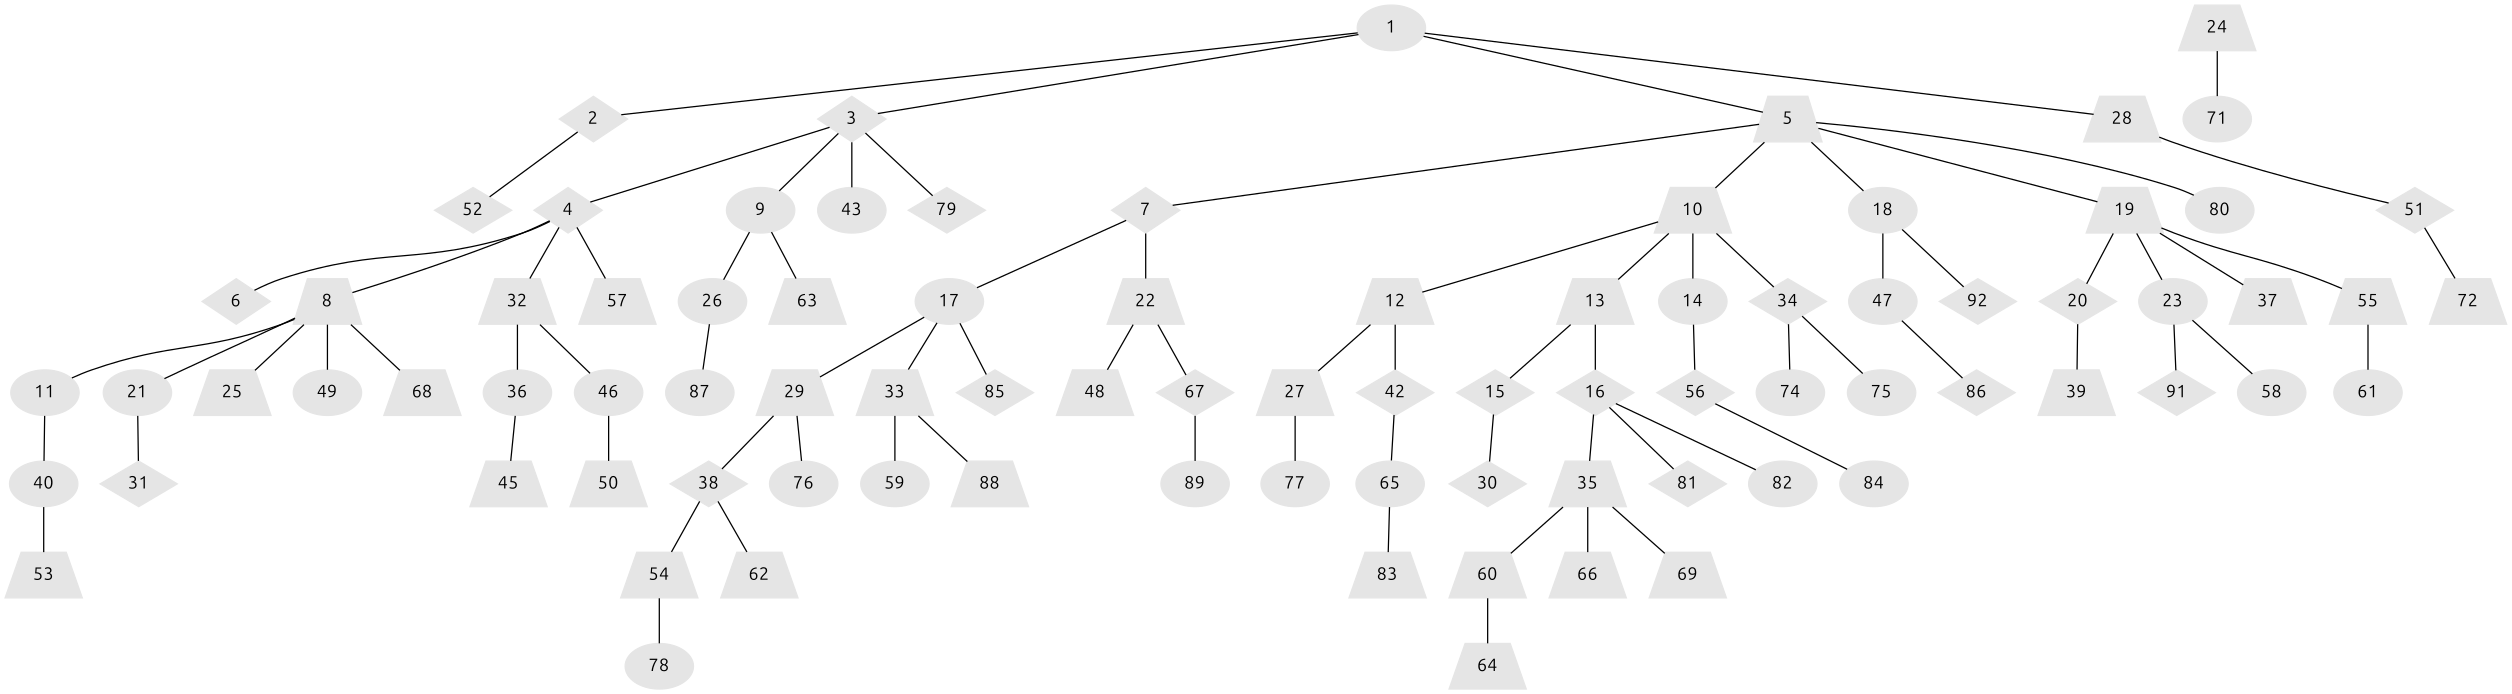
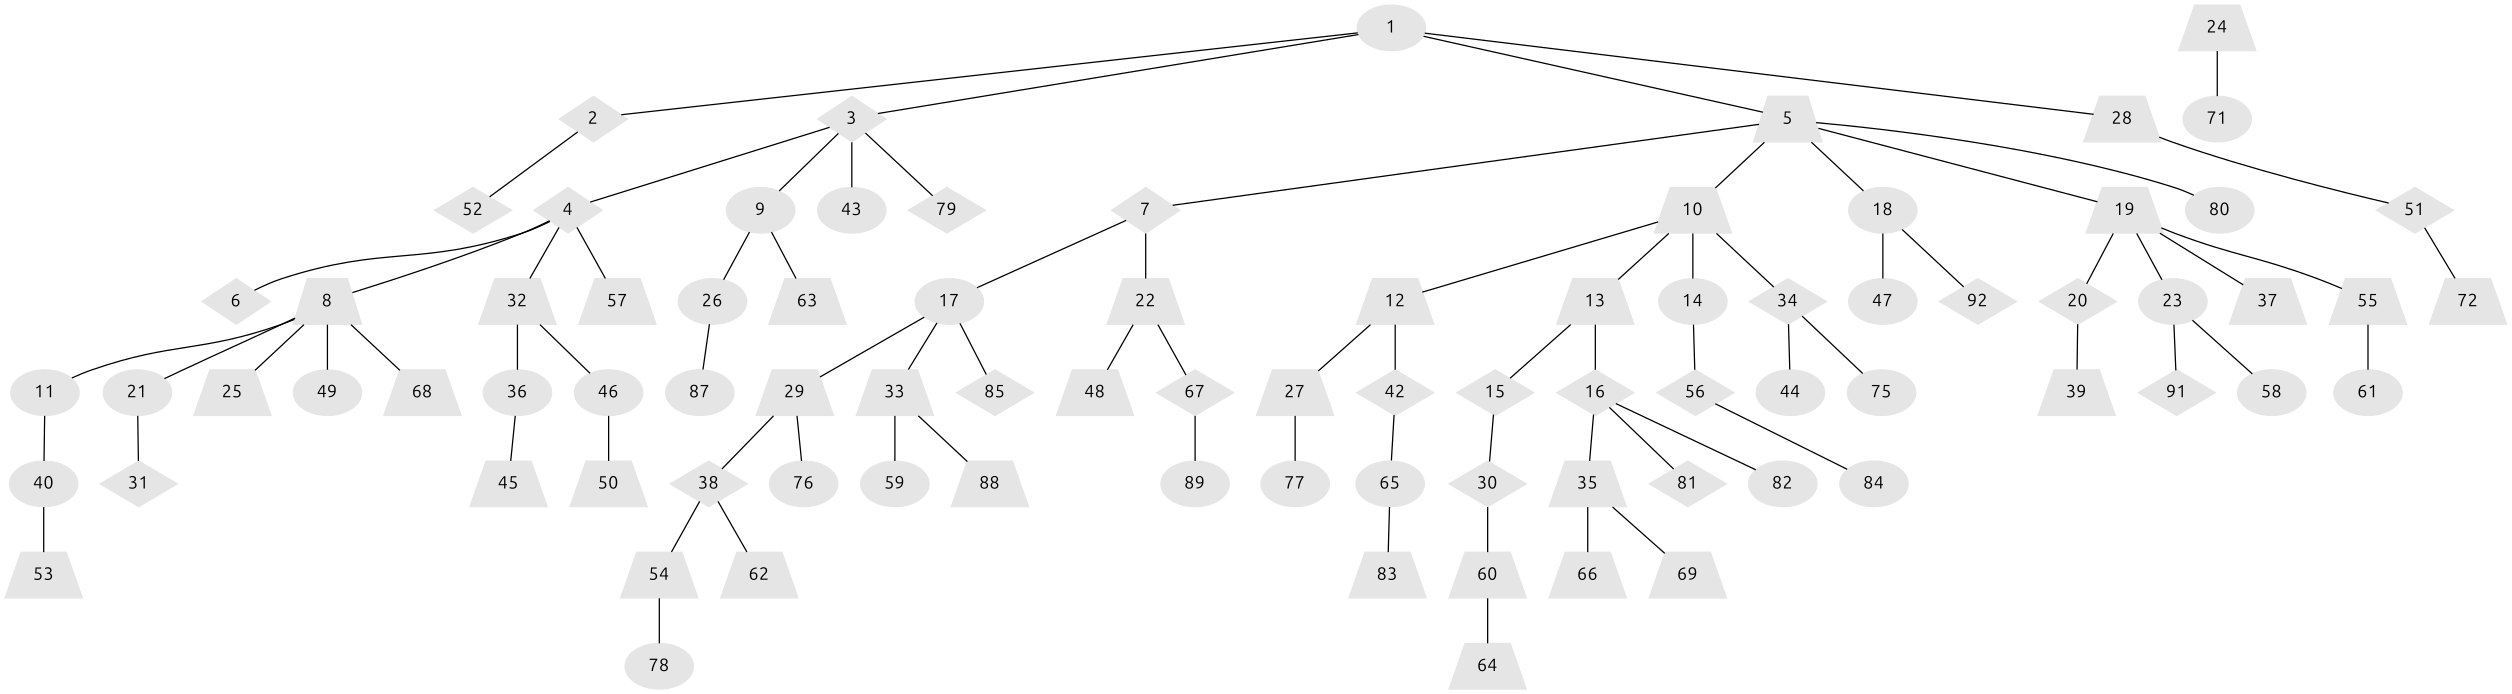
node "74": label "74" -> "44"
node "86": removed
edge "35" -- "60": now "30" -- "60"
